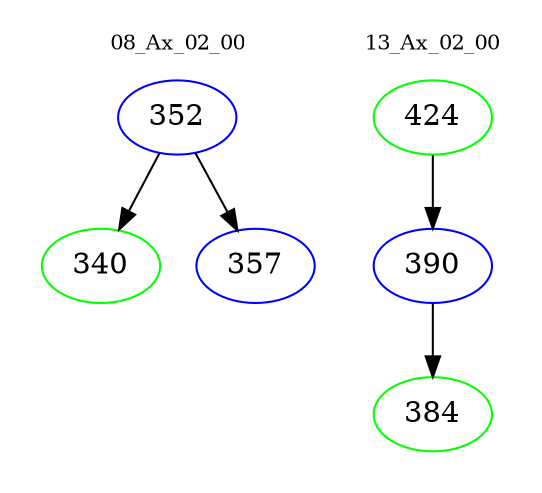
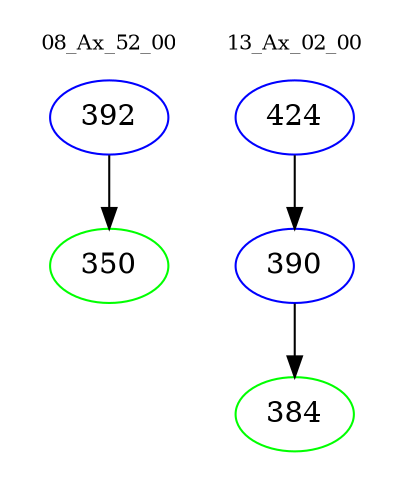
cluster "08_Ax_02_00": label "08_Ax_02_00" -> "08_Ax_52_00"
node "352": label "352" -> "392"
node "424": color green -> blue
node "340": label "340" -> "350"
node "357": removed
